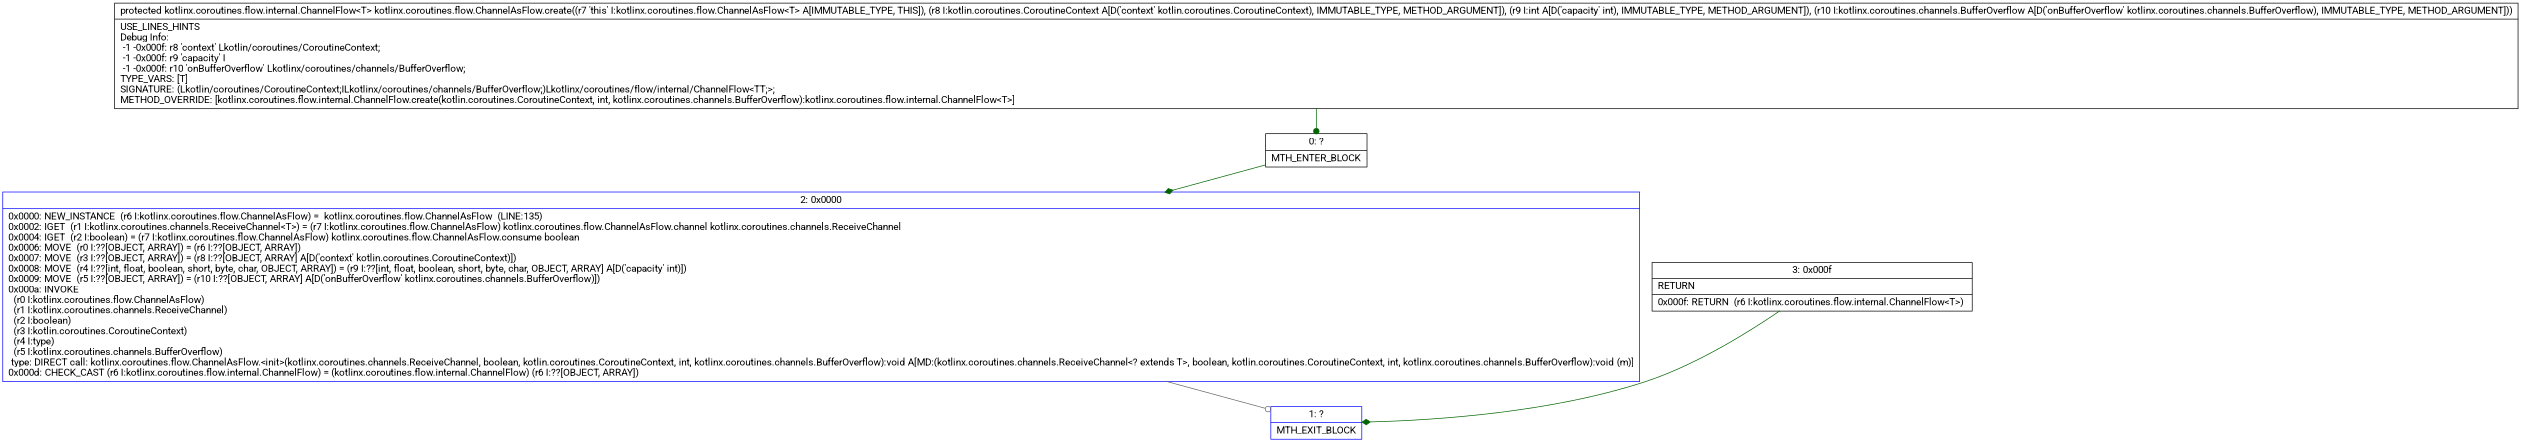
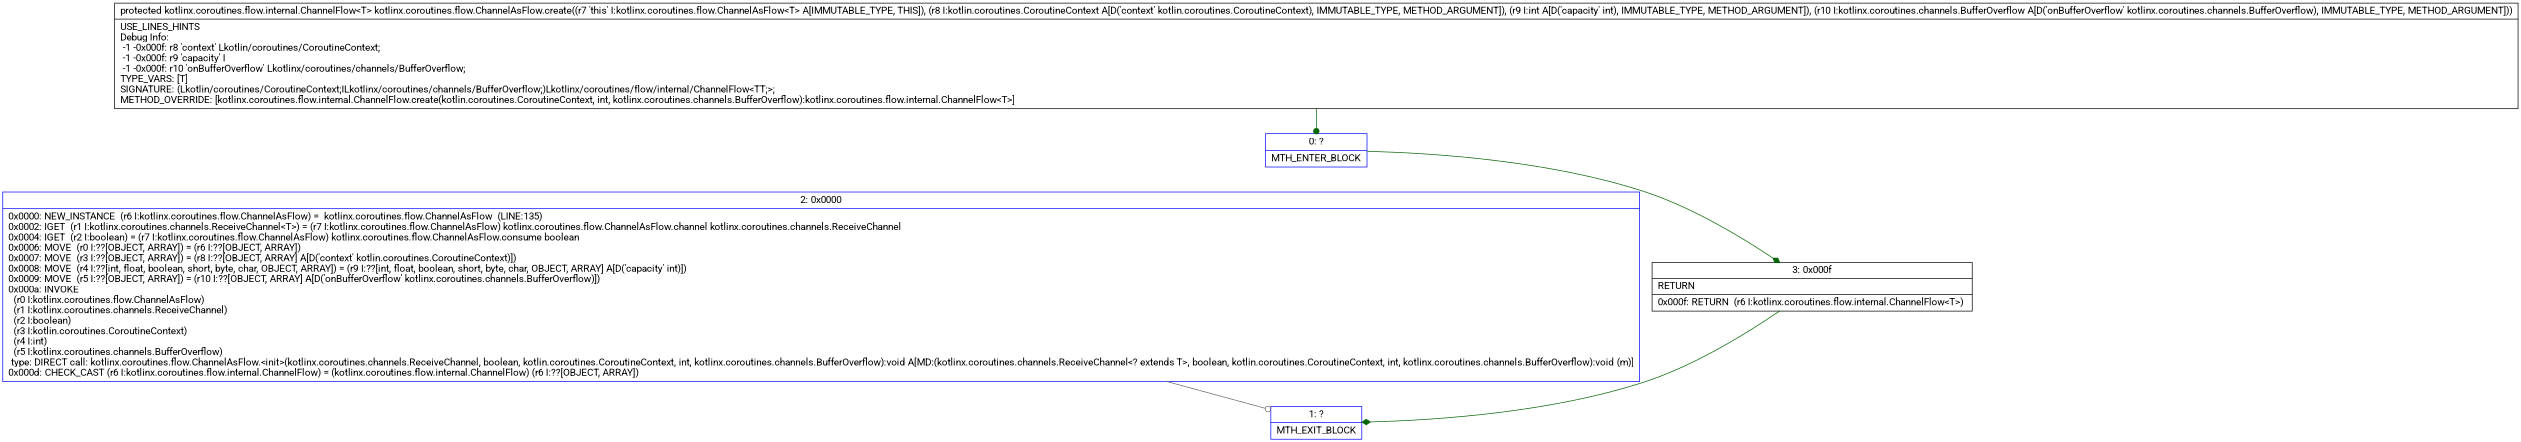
node "0: ?": color black -> blue
edge "0: ?" -> "2: 0x0000": now "0: ?" -> "3: 0x000f"
node "2: 0x0000": text "(r4 I:type)" -> "(r4 I:int)"
